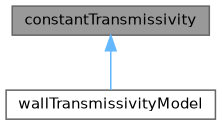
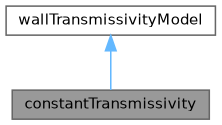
edge "wallTransmissivityModel" -> "constantTransmissivity": reversed
